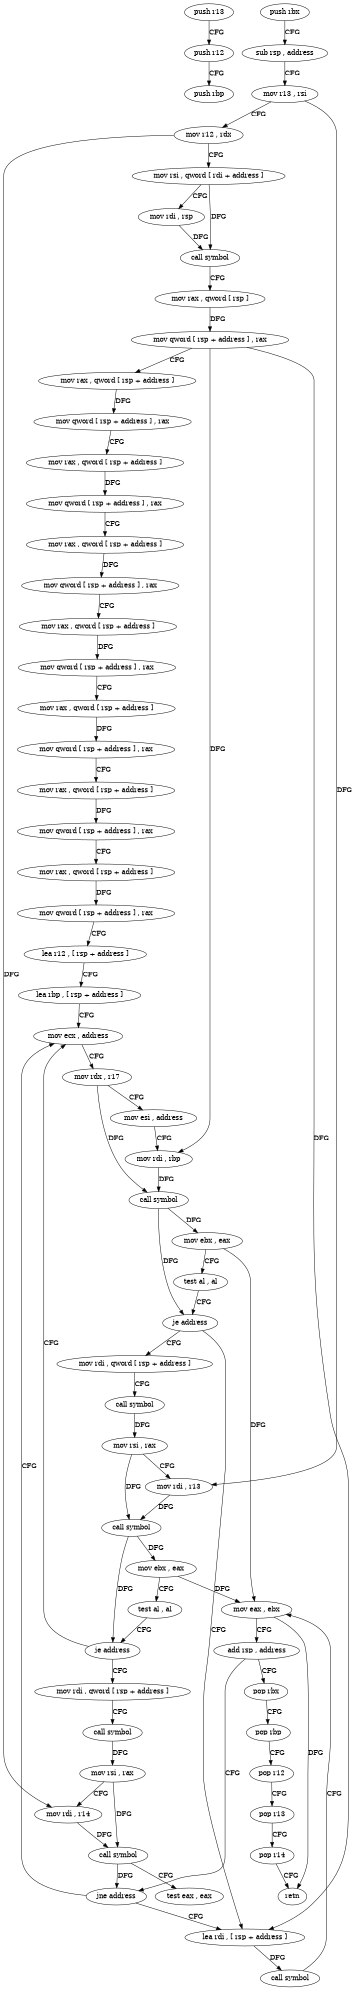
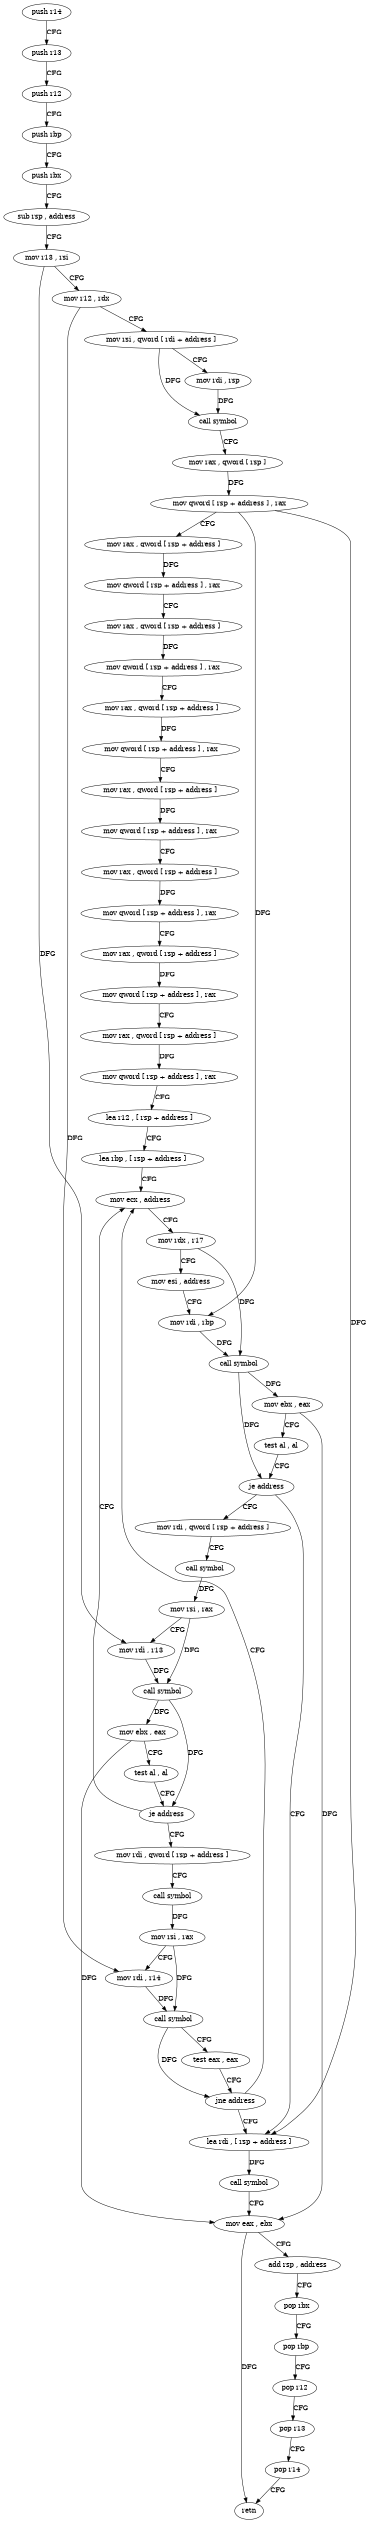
node "push r14": added
edge "push rbp" -> "push rbx": added, label "CFG"
edge "add rsp , address" -> "jne address": now "test eax , eax" -> "jne address"
